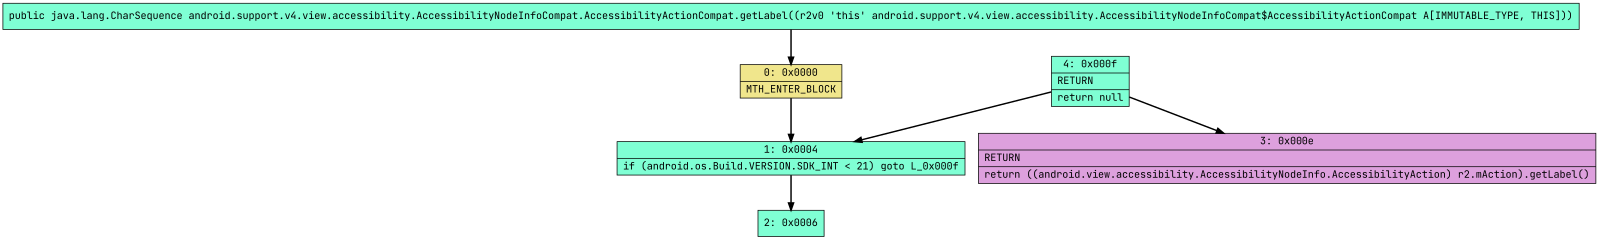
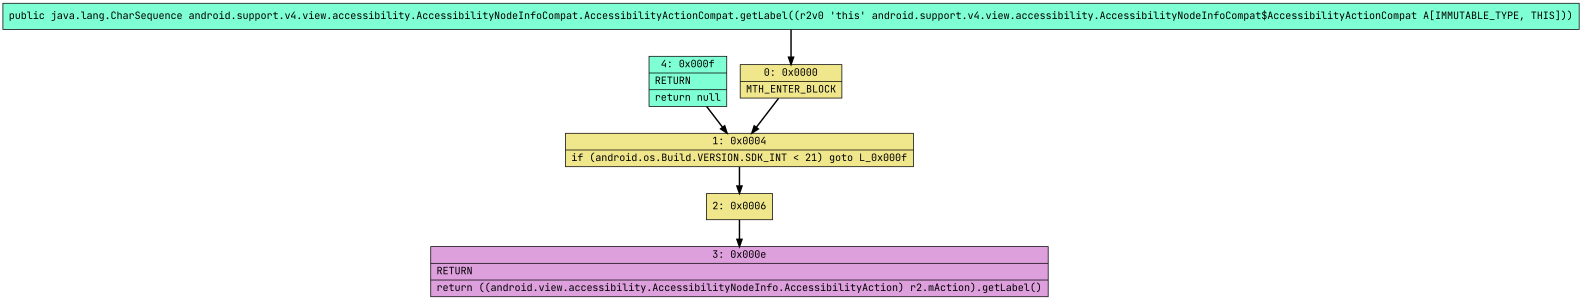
edge "4: 0x000f" -> "3: 0x000e": now "2: 0x0006" -> "3: 0x000e"
node "1: 0x0004": fillcolor aquamarine -> khaki
node "2: 0x0006": fillcolor aquamarine -> khaki
